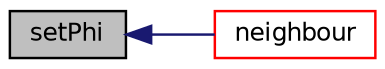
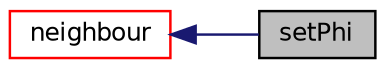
edge "neighbour" -> "setPhi": reversed
